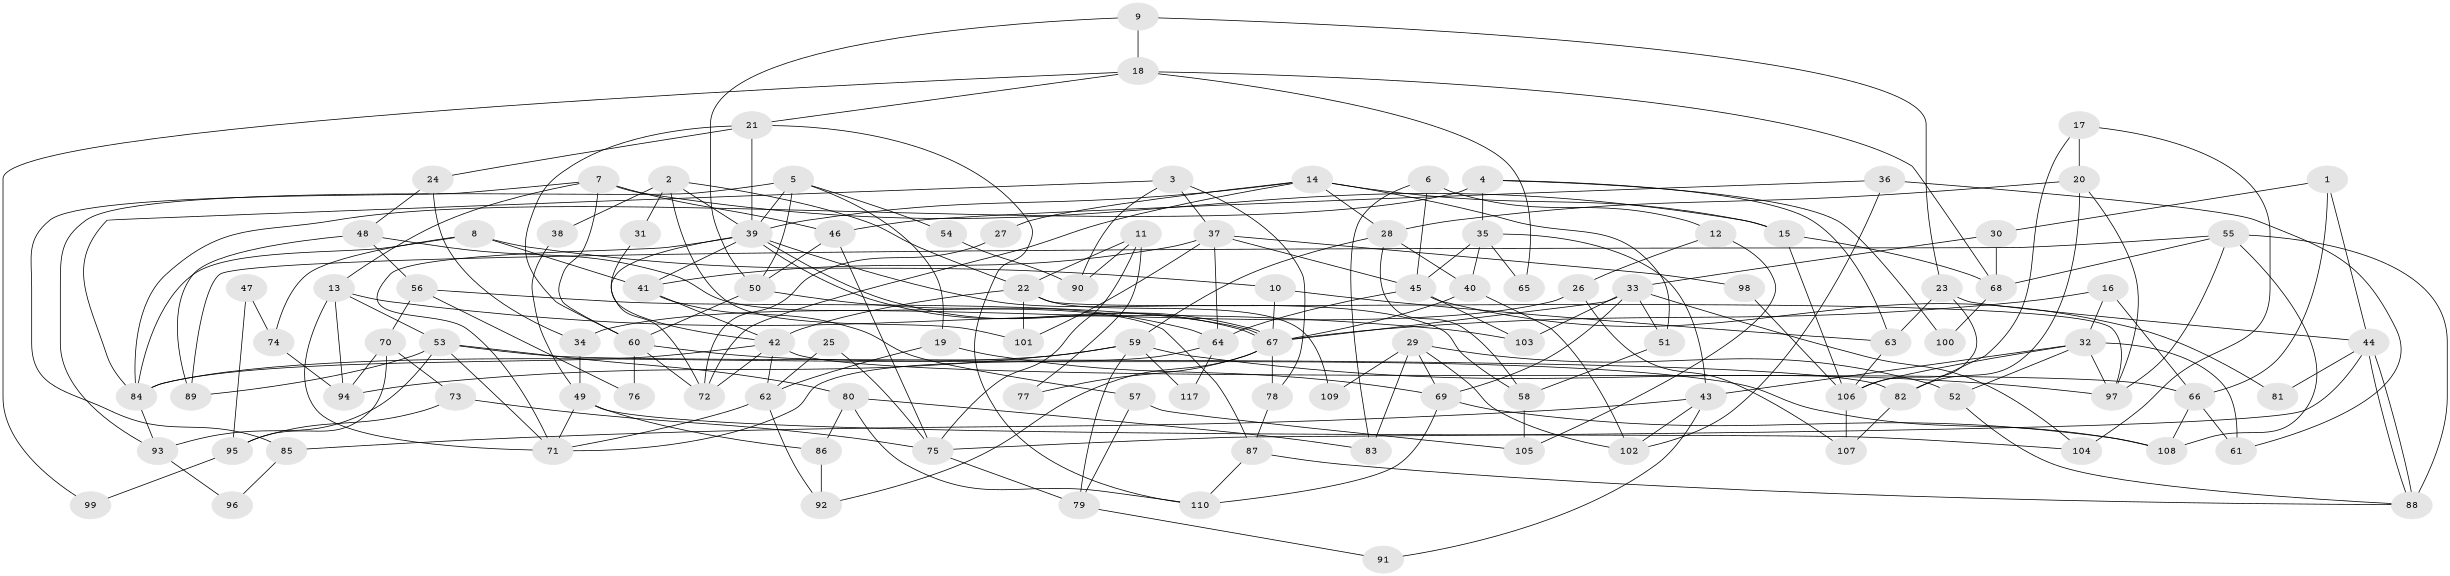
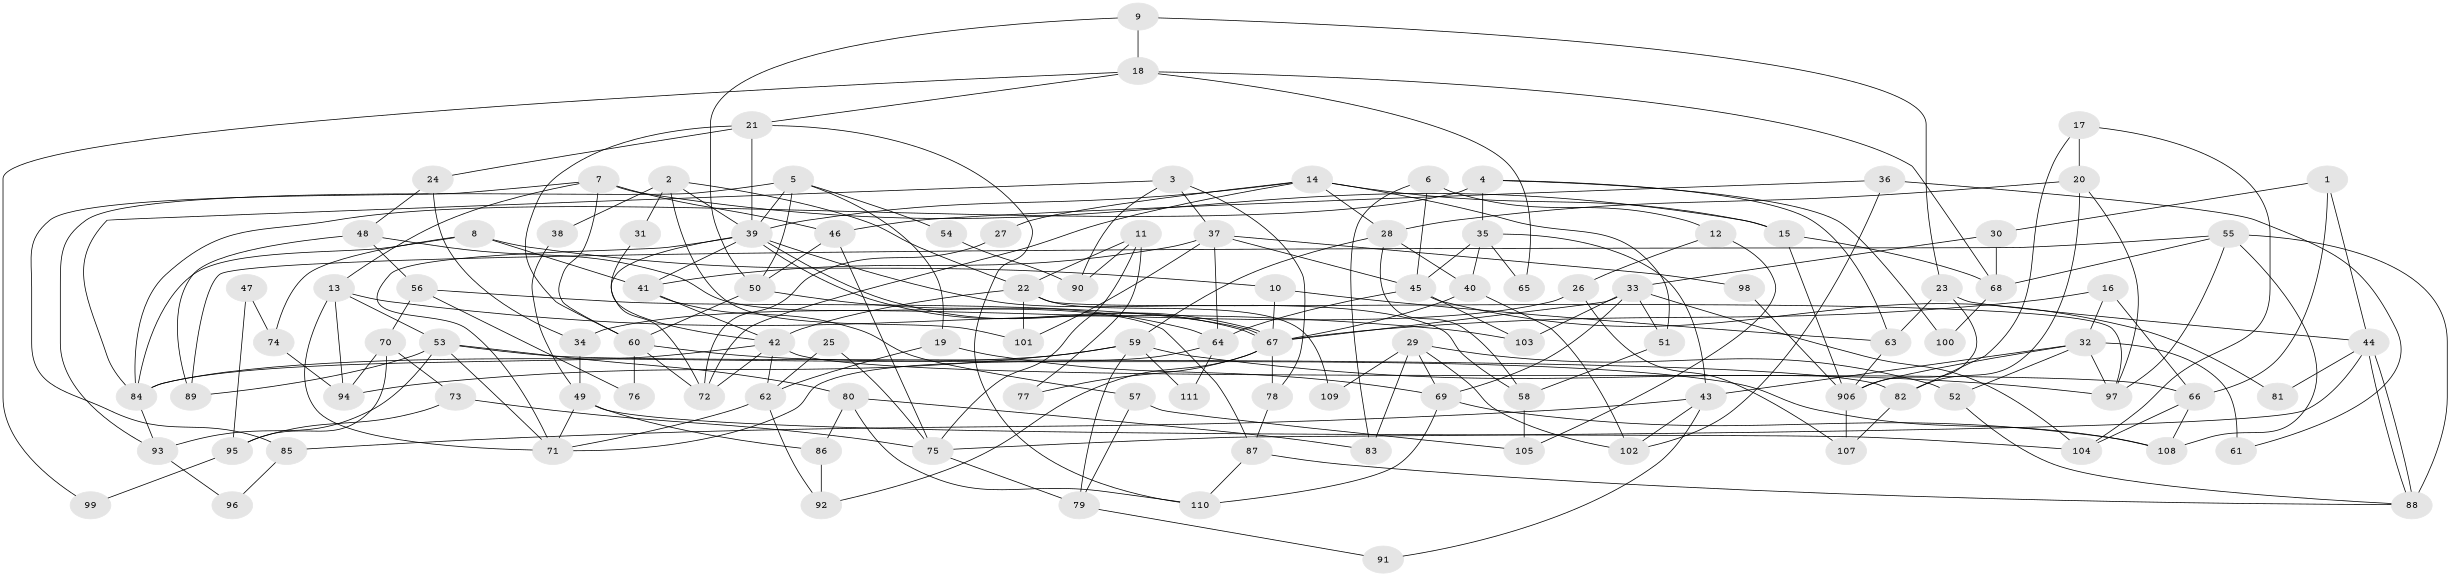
node "117": label "117" -> "111"
node "106": label "106" -> "906"
edge "66" -- "61": now "66" -- "104"
